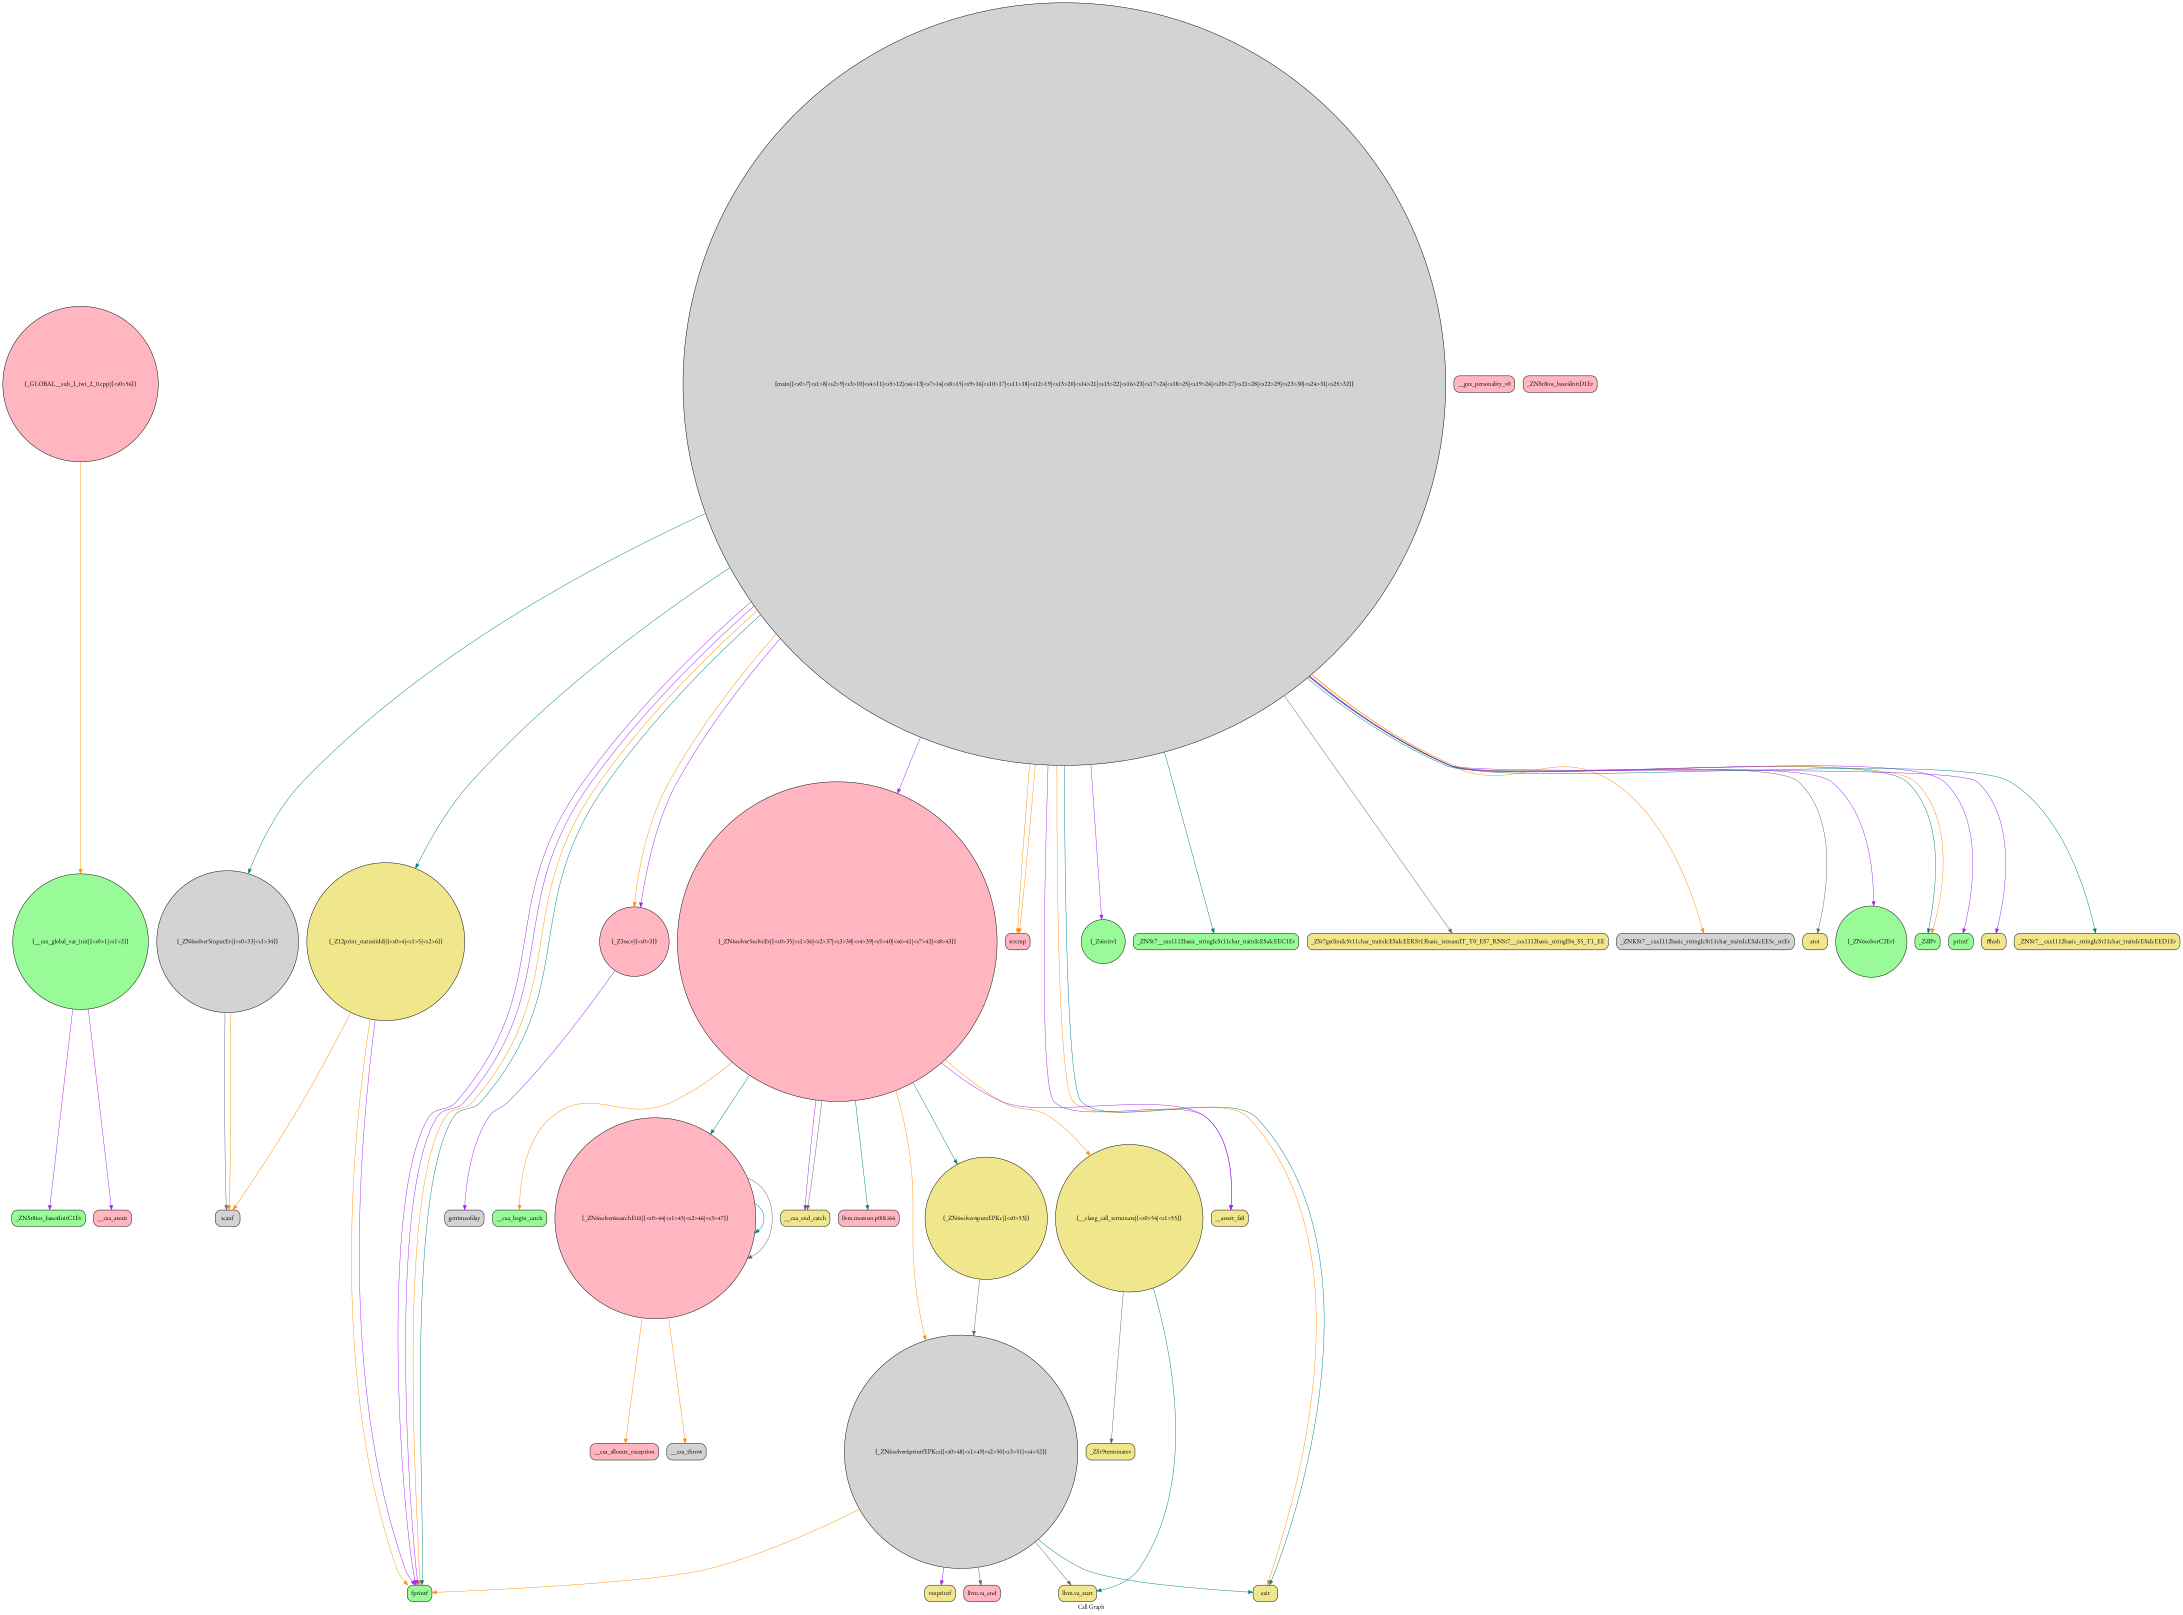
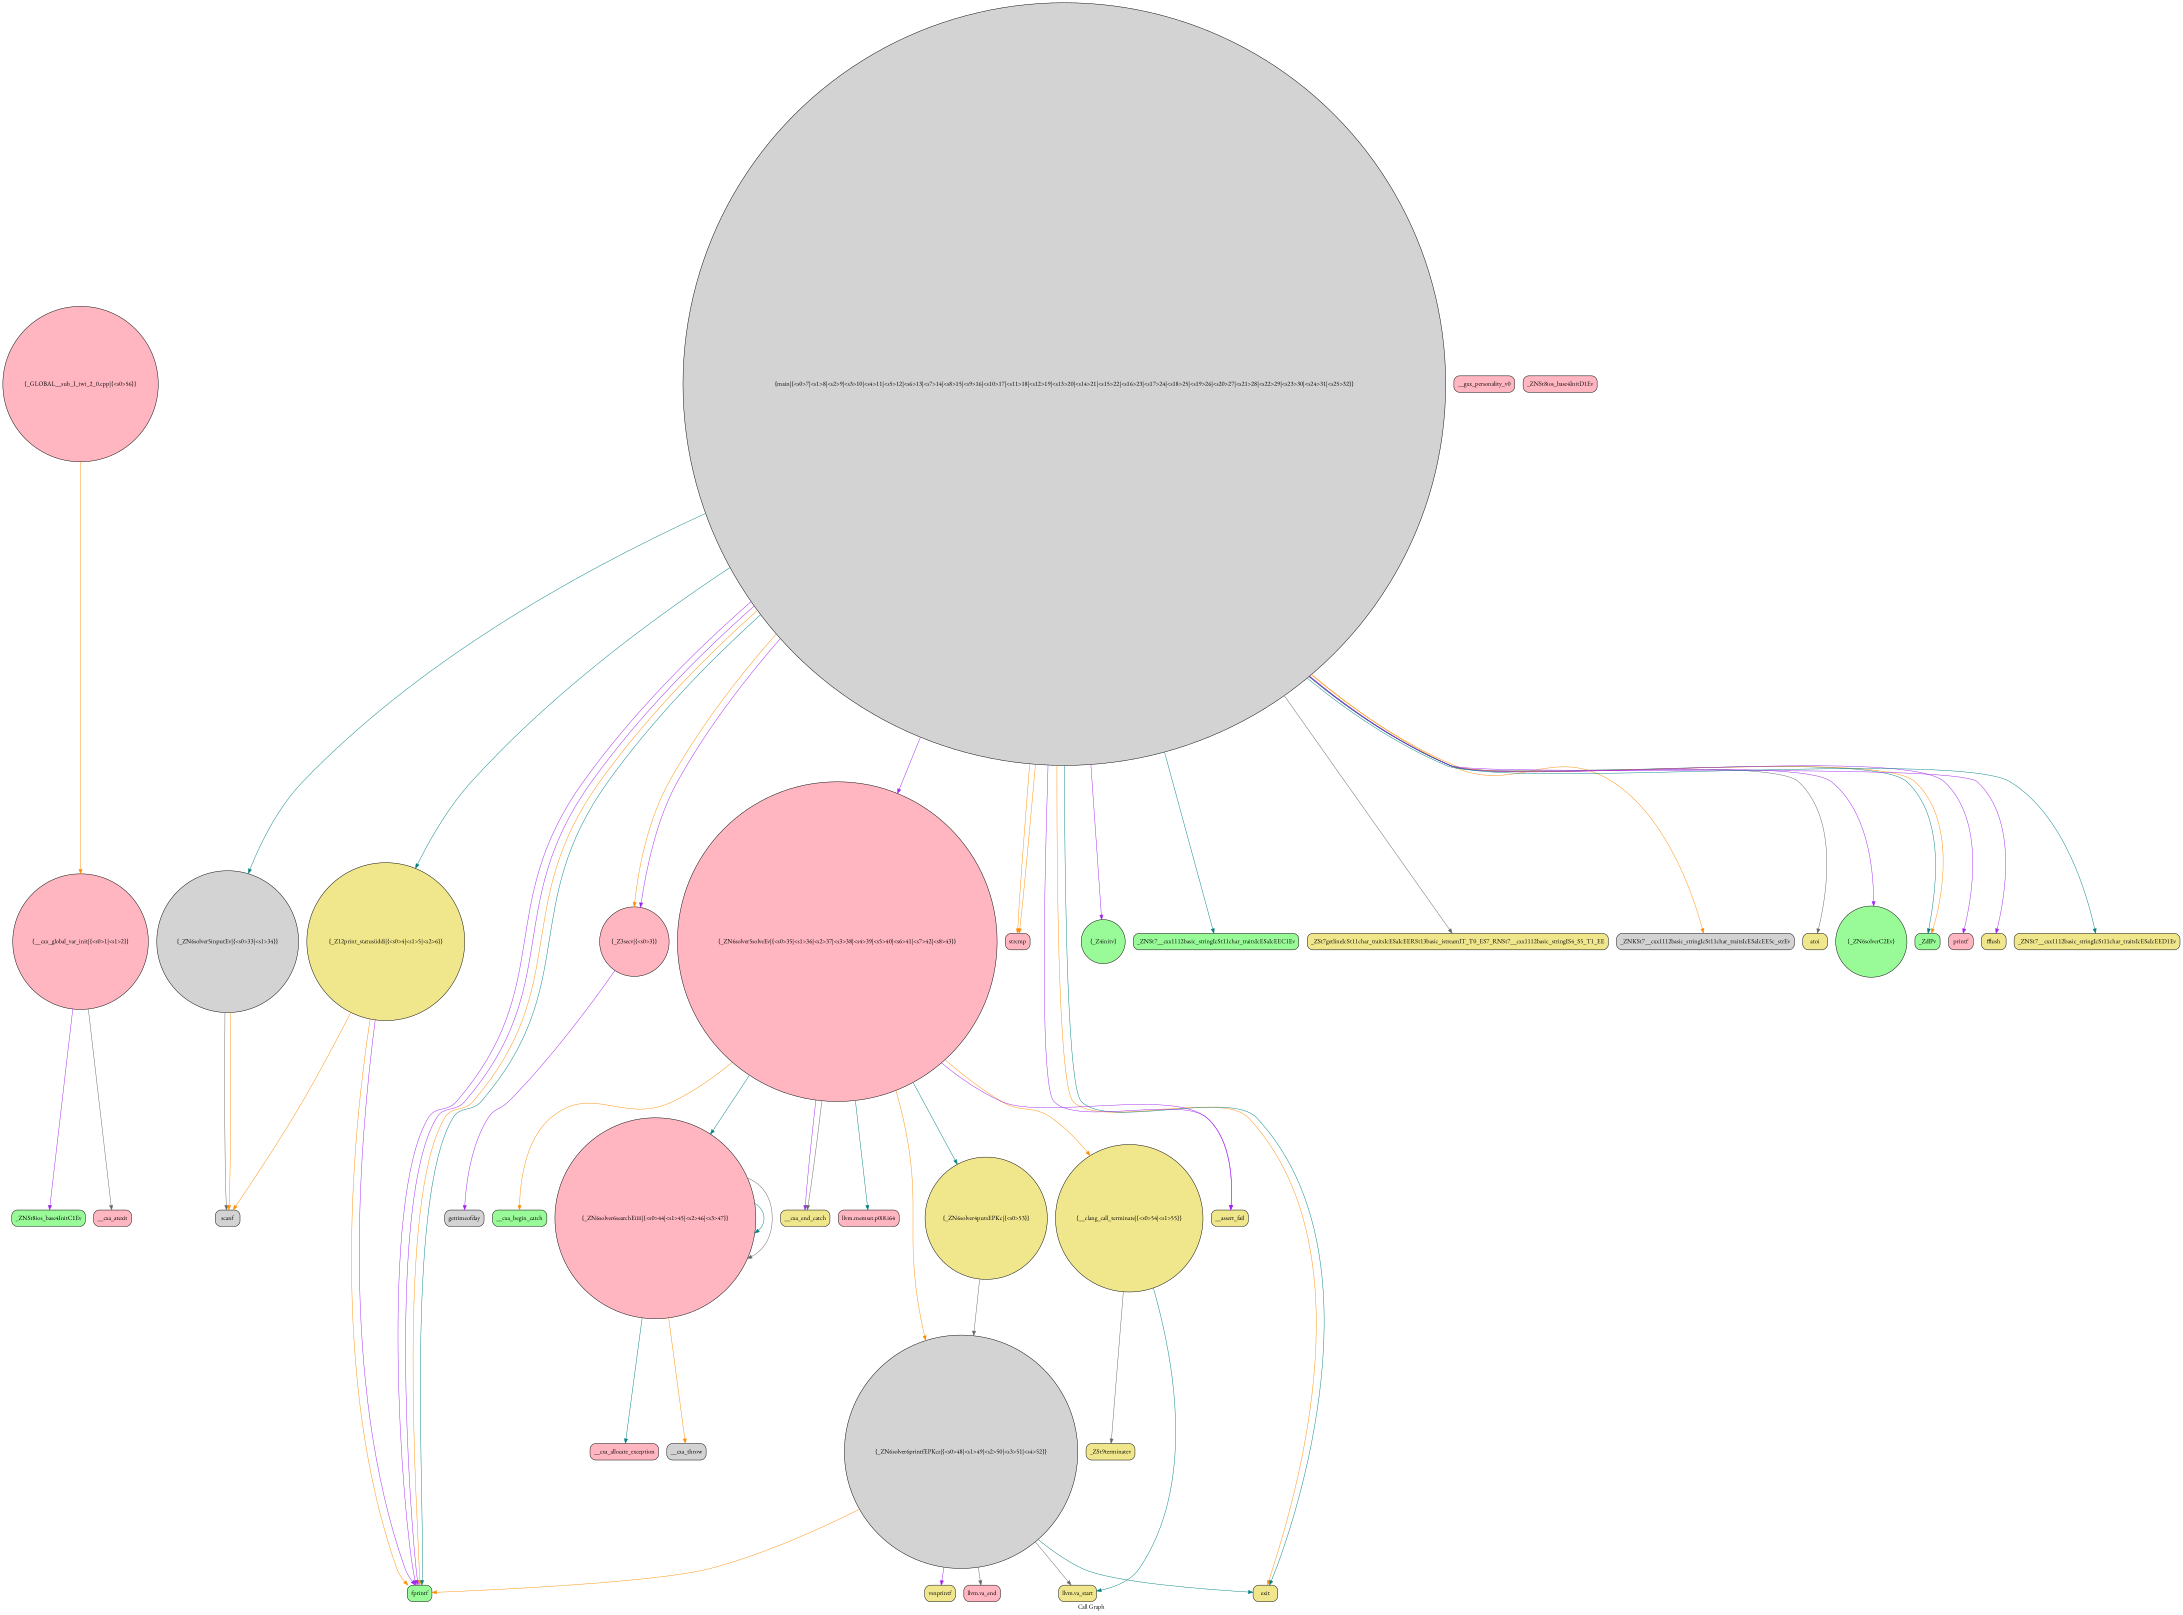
node "{__cxx_global_var_init|{<s0>1|<s1>2}}": fillcolor palegreen -> lightpink
node "printf": fillcolor palegreen -> lightpink
edge "{__cxx_global_var_init|{<s0>1|<s1>2}}" -> "__cxa_atexit": color purple -> gray40
edge "{_ZN6solver6searchEiiii|{<s0>44|<s1>45|<s2>46|<s3>47}}" -> "__cxa_allocate_exception": color darkorange -> teal
